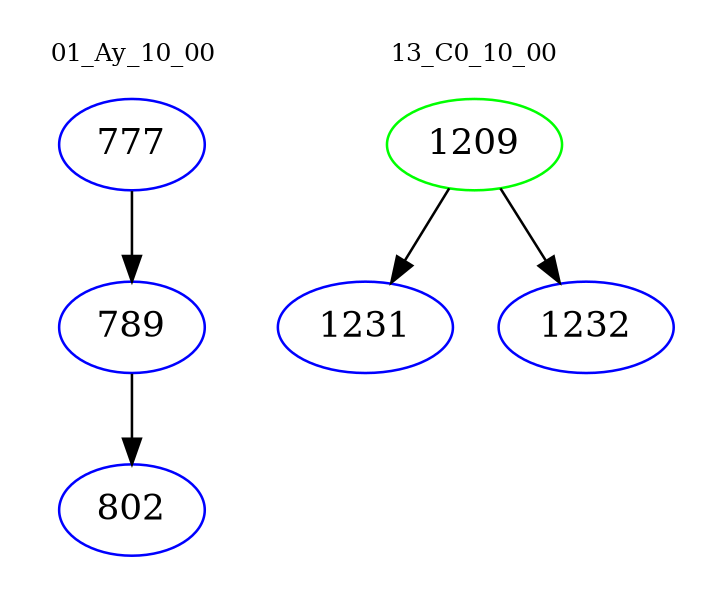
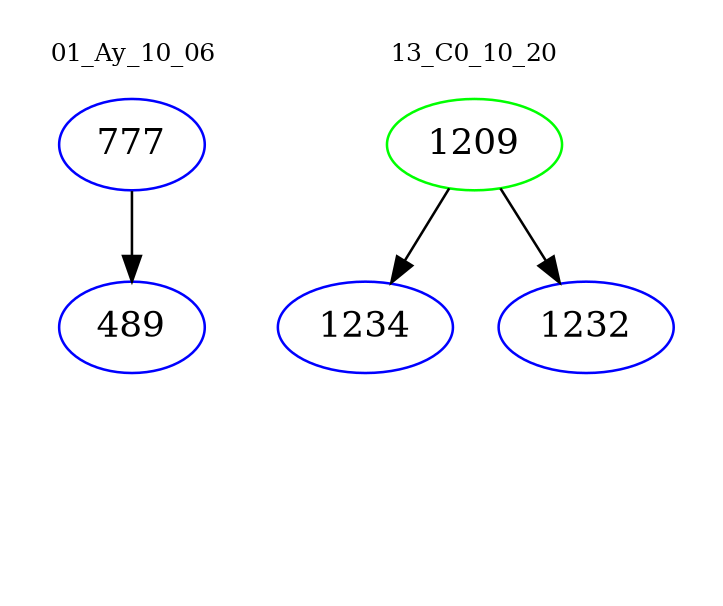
cluster "01_Ay_10_00": label "01_Ay_10_00" -> "01_Ay_10_06"
cluster "13_C0_10_00": label "13_C0_10_00" -> "13_C0_10_20"
node "789": label "789" -> "489"
node "1231": label "1231" -> "1234"
node "802": removed
